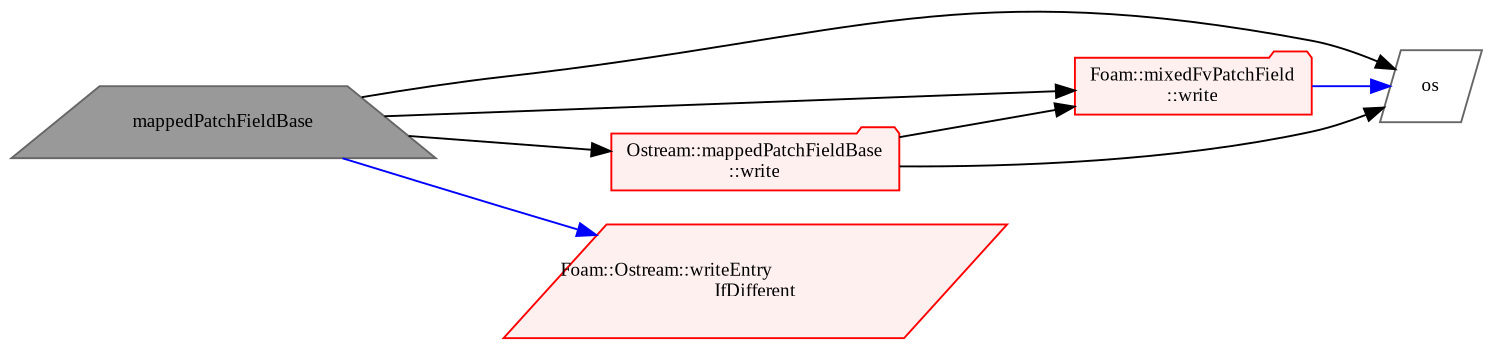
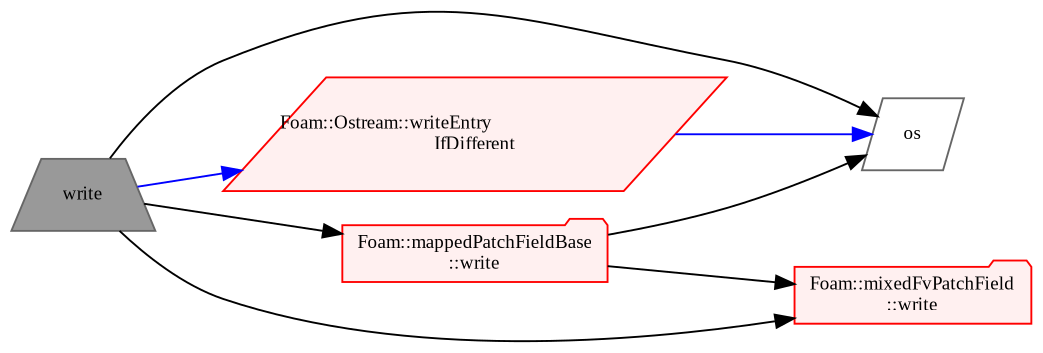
edge "Foam::mixedFvPatchField ::write" -> "os": now "Foam::Ostream::writeEntry IfDifferent" -> "os"
node "mappedPatchFieldBase": label "mappedPatchFieldBase" -> "write"
node "Ostream::mappedPatchFieldBase ::write": label "Ostream::mappedPatchFieldBase ::write" -> "Foam::mappedPatchFieldBase ::write"
